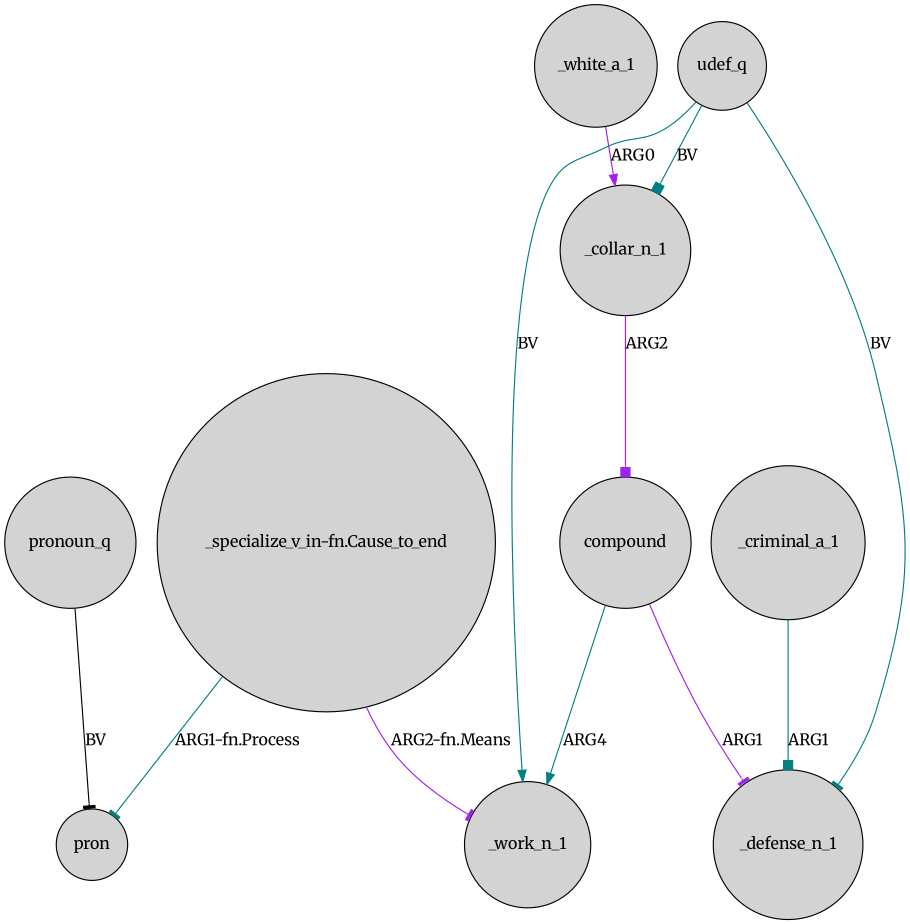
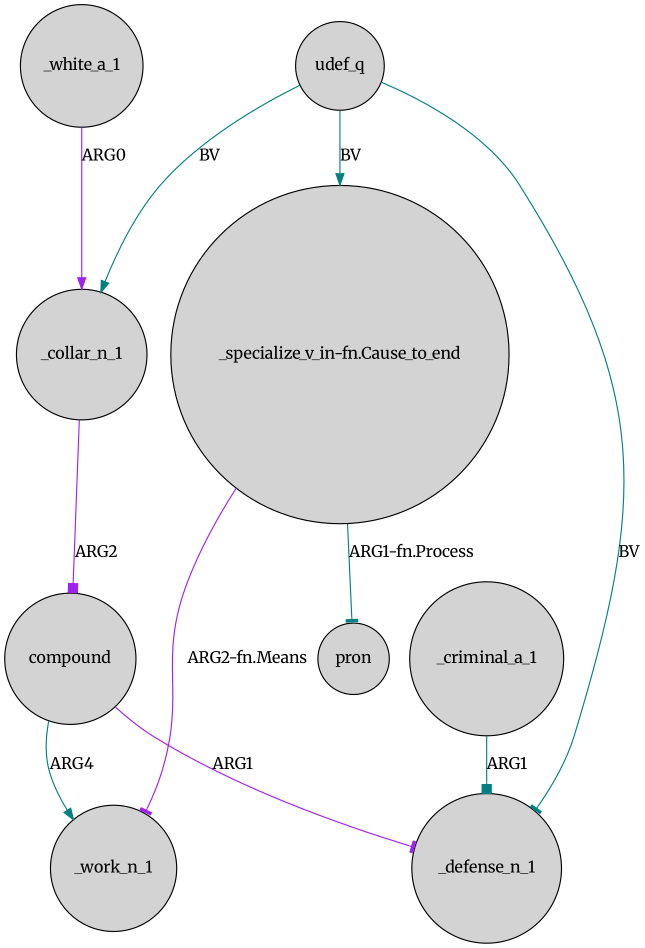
edge "udef_q" -> "_collar_n_1": arrowhead box -> normal
edge "udef_q" -> "_work_n_1": now "udef_q" -> "_specialize_v_in-fn.Cause_to_end"
node "pronoun_q": removed
